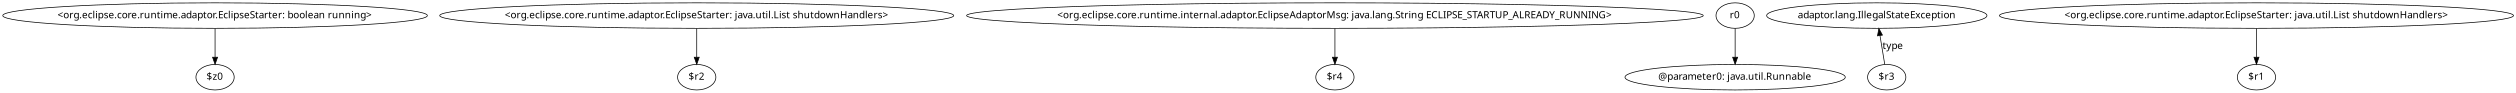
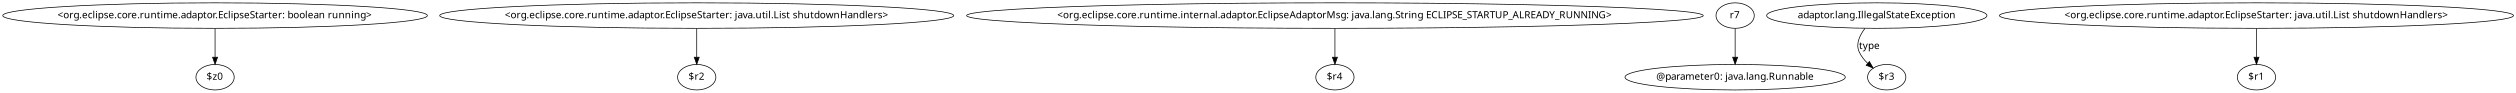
node "r0": label "r0" -> "r7"
edge "$r3" -> "adaptor.lang.IllegalStateException": reversed
node "@parameter0: java.util.Runnable": label "@parameter0: java.util.Runnable" -> "@parameter0: java.lang.Runnable"
